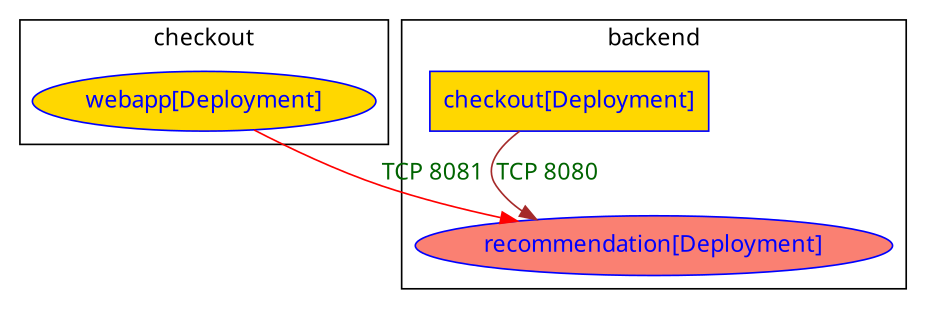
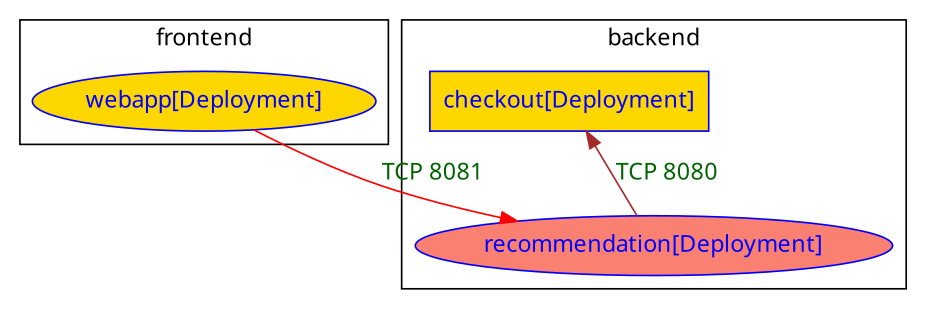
cluster "checkout": label "checkout" -> "frontend"
edge "checkout[Deployment]" -> "recommendation[Deployment]": reversed
